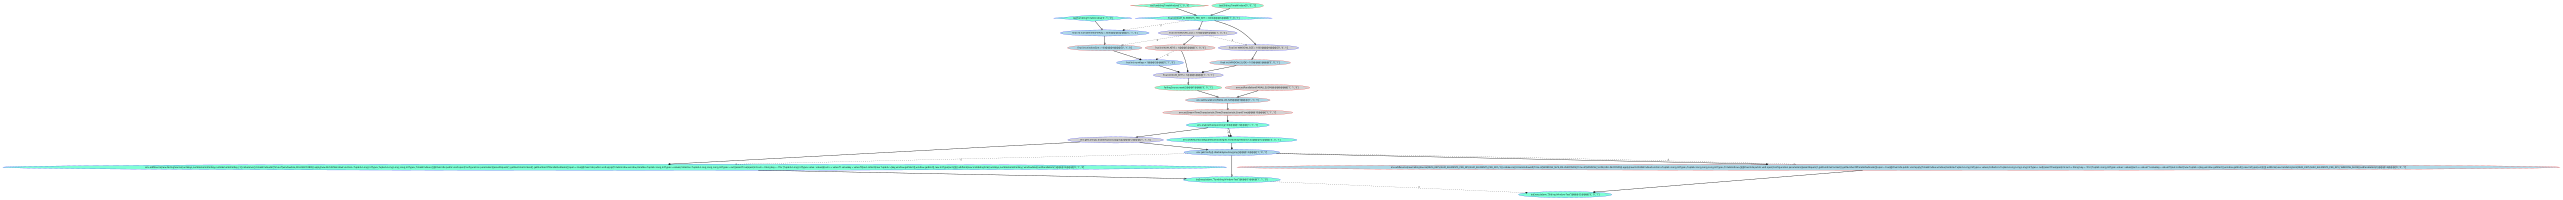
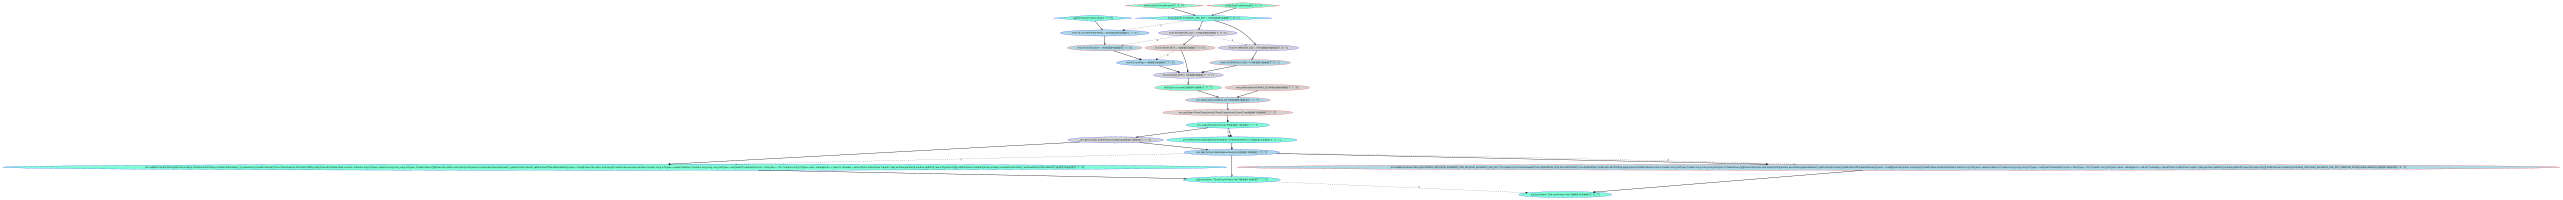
node "testSlidingTimeWindow['0', '0', '1']": shape ellipse -> diamond
